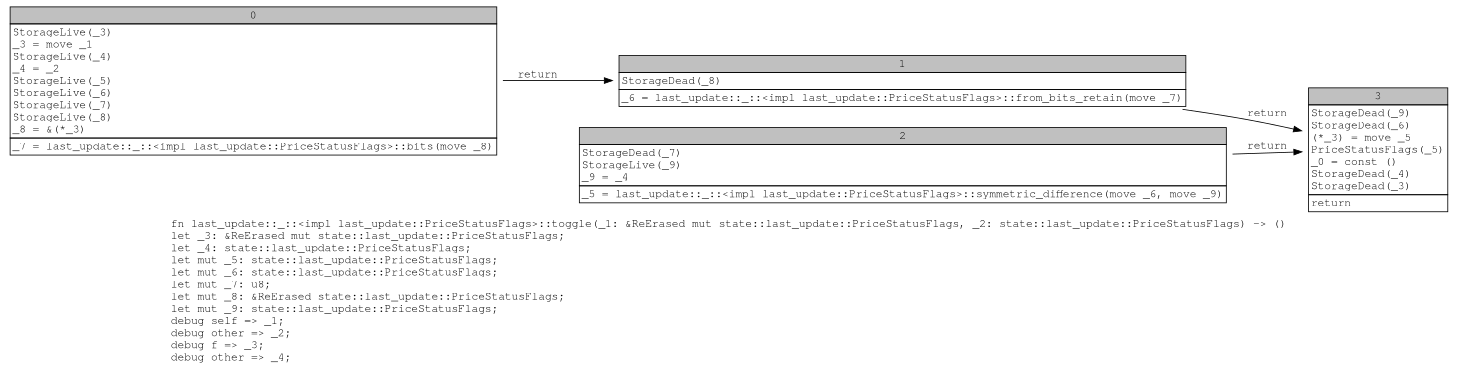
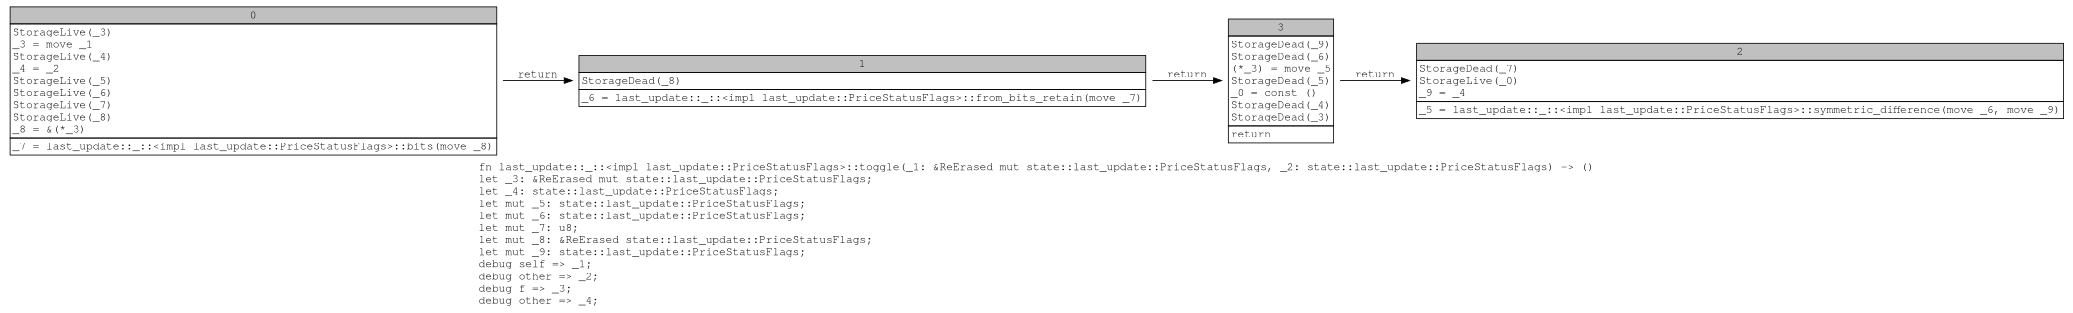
node "3": text "PriceStatusFlags(_5)" -> "StorageDead(_5)"
edge "2" -> "3": reversed
node "2": text "StorageLive(_9)" -> "StorageLive(_0)"
